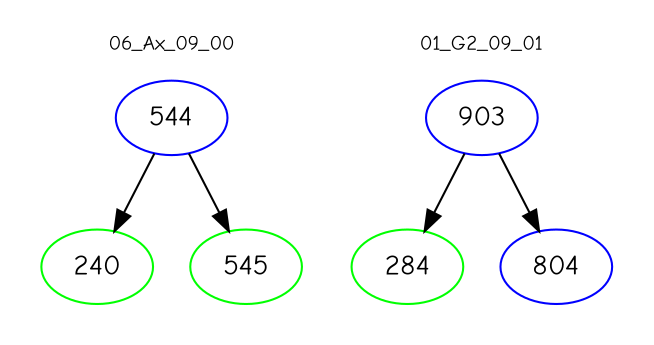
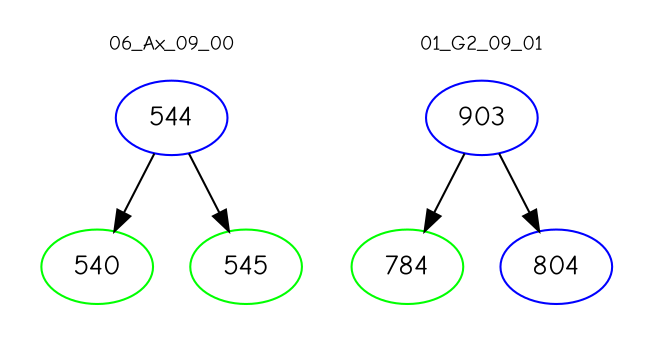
node "240": label "240" -> "540"
node "284": label "284" -> "784"
